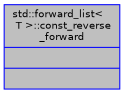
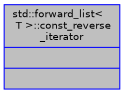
node "std::forward_list<": text "_forward" -> "_iterator"
